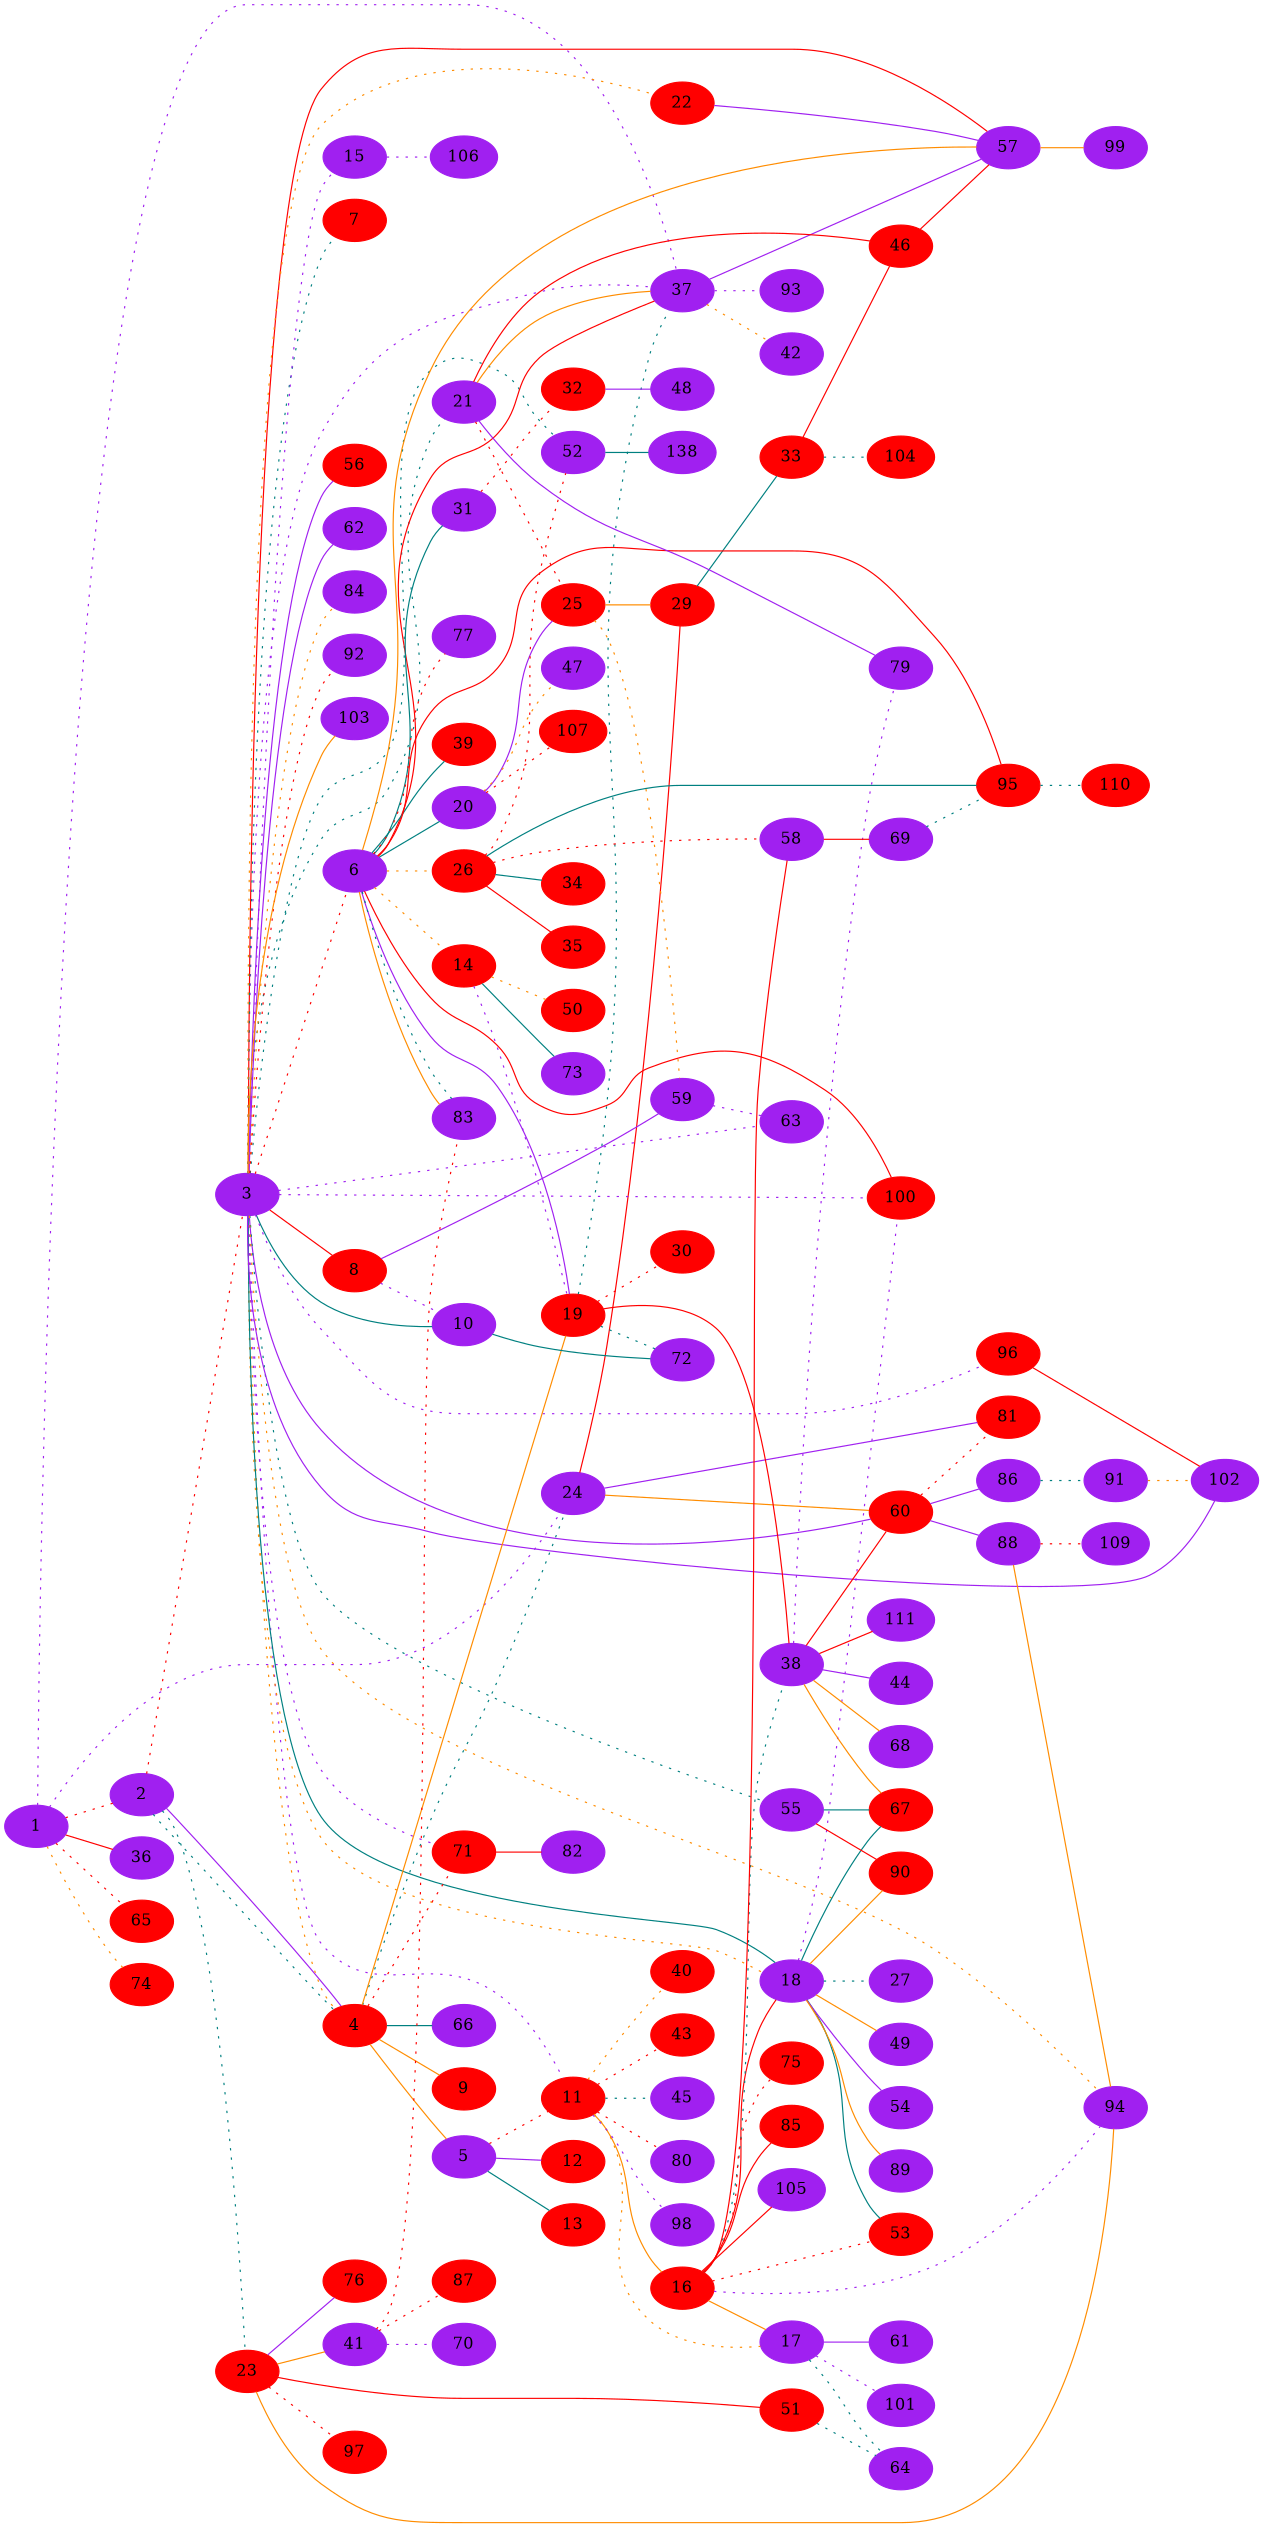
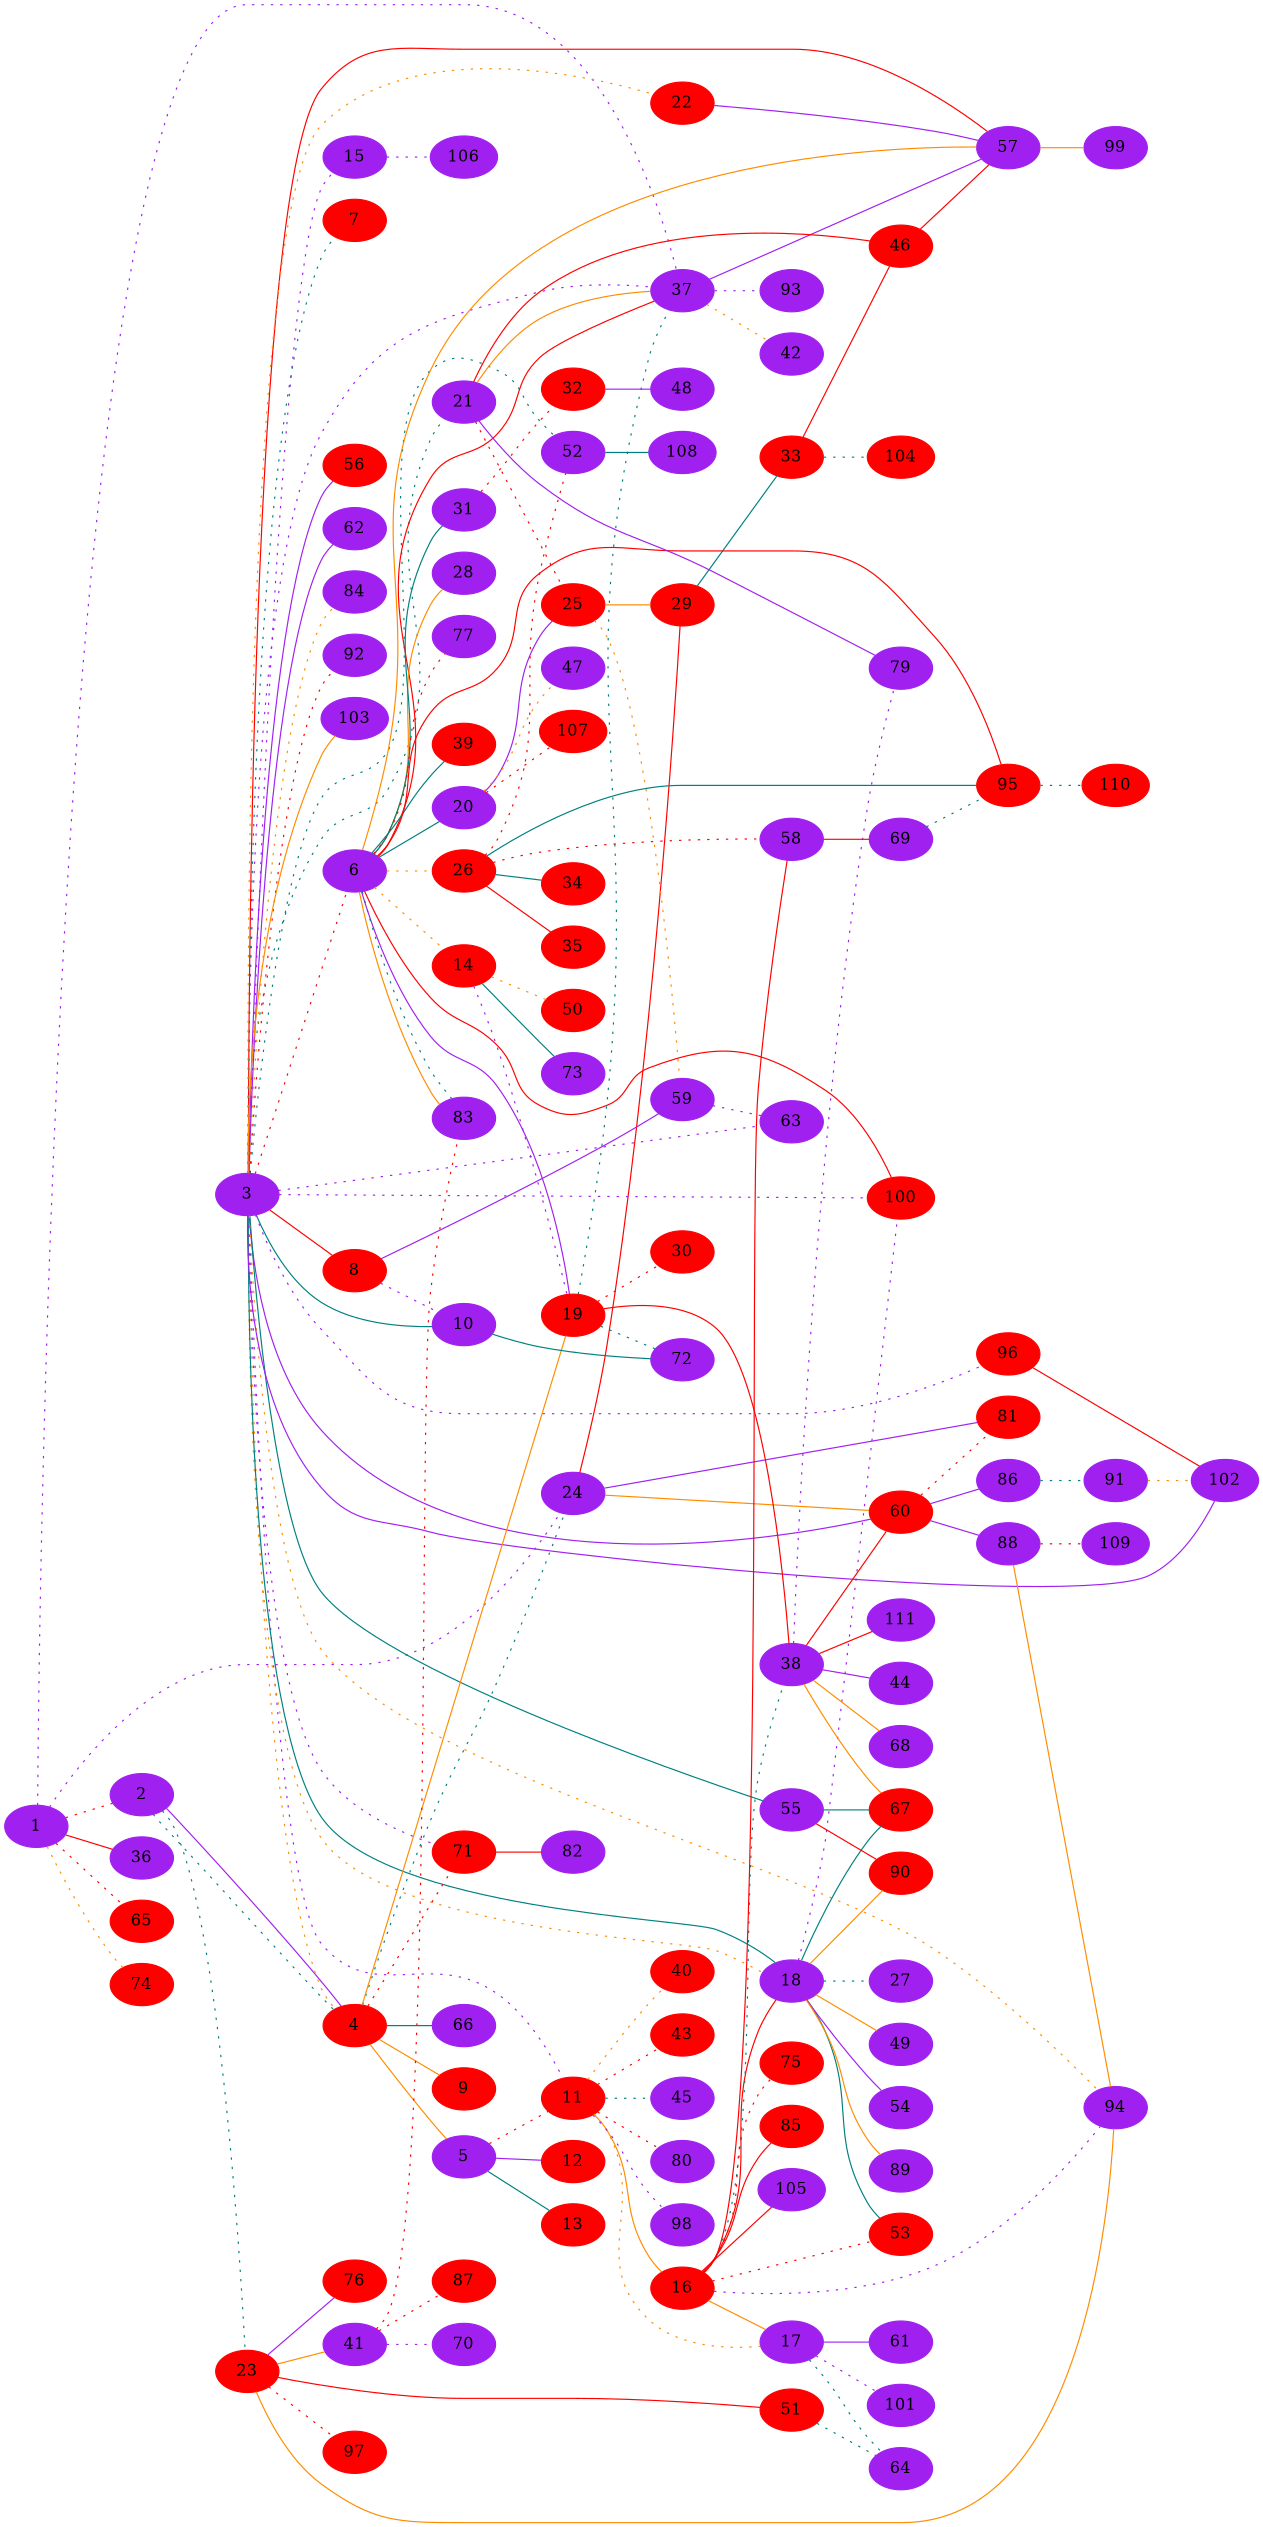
node "138": label "138" -> "108"
node "28": added
edge "3" -- "2": removed
edge "3" -- "55": style dotted -> solid
